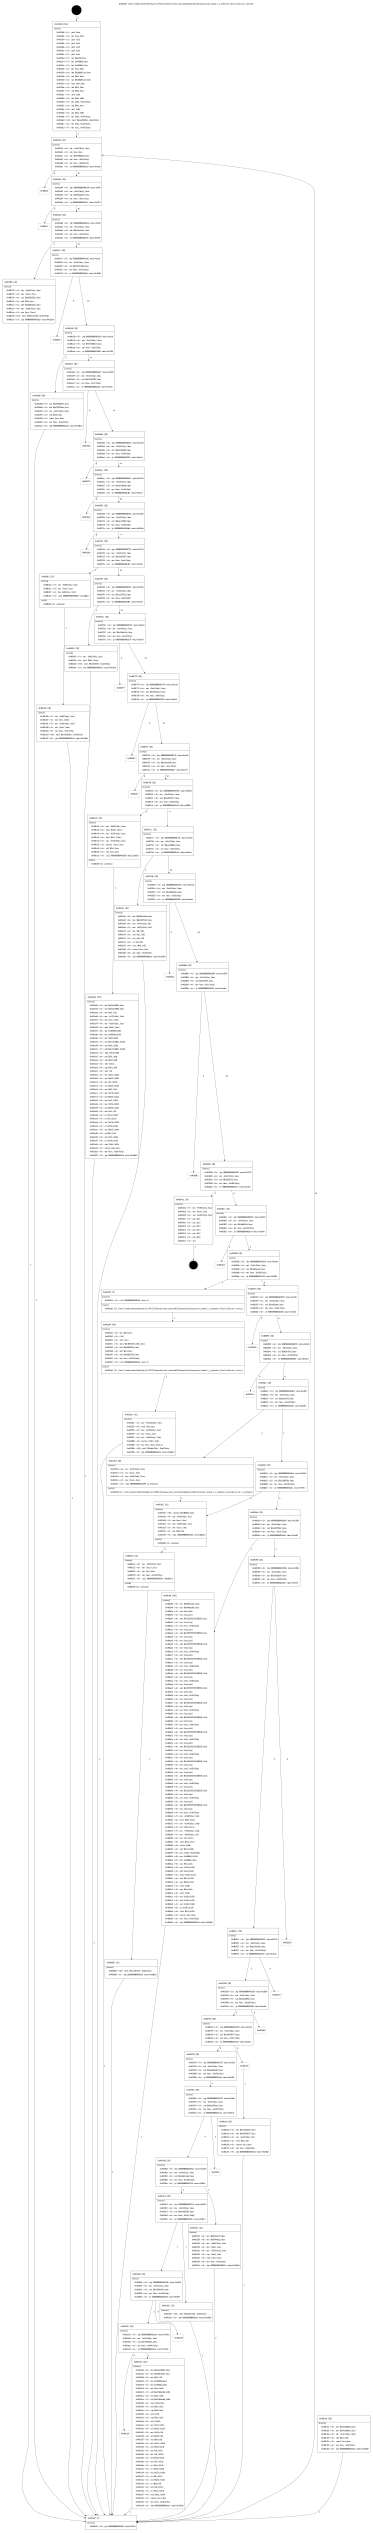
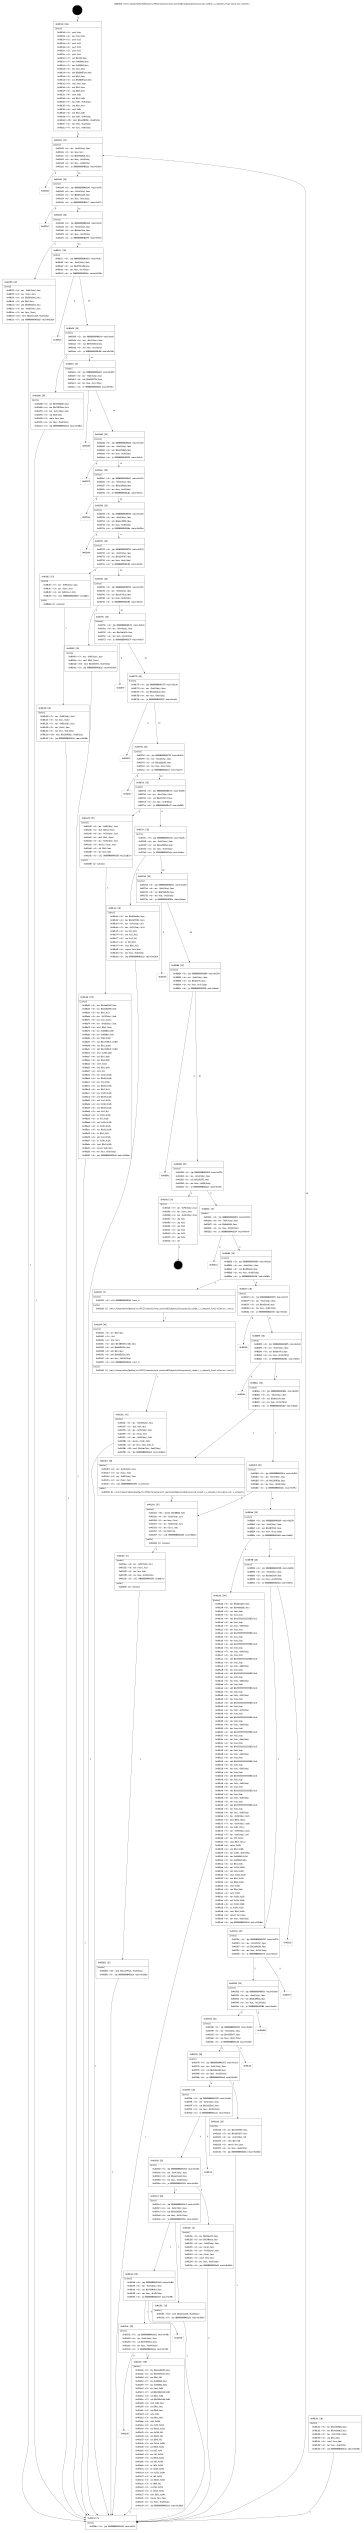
edge "0x401c06" -> "0x401be8 [30]": now "0x401970 [28]" -> "0x401be8 [30]"
